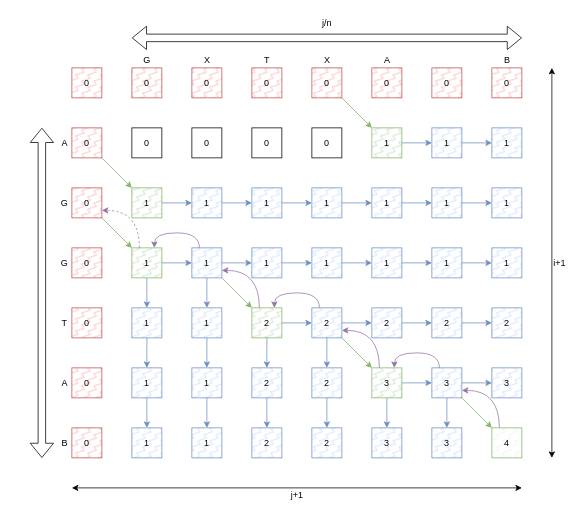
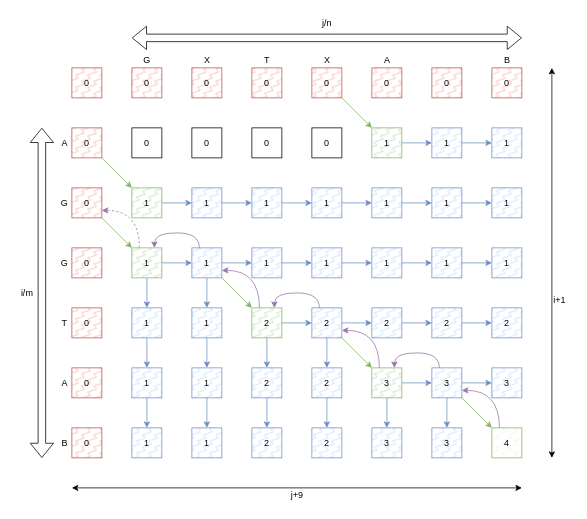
node "i+1": moved (559, 263) -> (559, 300)
node "i/m": added
node "j+1": label "j+1" -> "j+9"
